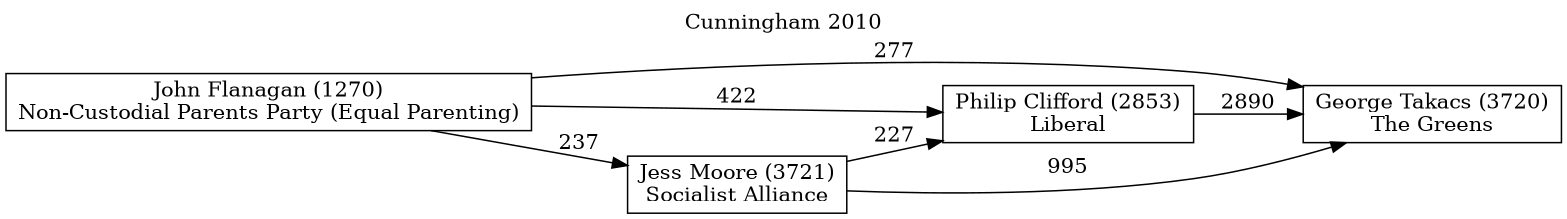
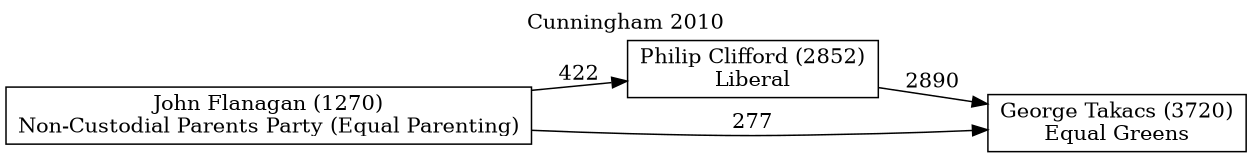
node "Philip Clifford (2853) Liberal": label "Philip Clifford (2853) Liberal" -> "Philip Clifford (2852) Liberal"
node "George Takacs (3720) The Greens": label "George Takacs (3720) The Greens" -> "George Takacs (3720) Equal Greens"
node "Jess Moore (3721) Socialist Alliance": removed
